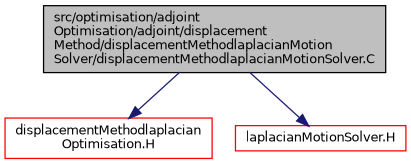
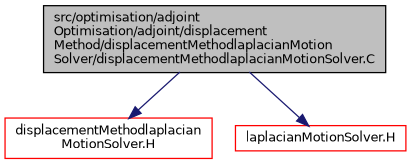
node "displacementMethodlaplacian Optimisation.H": label "displacementMethodlaplacian Optimisation.H" -> "displacementMethodlaplacian MotionSolver.H"
